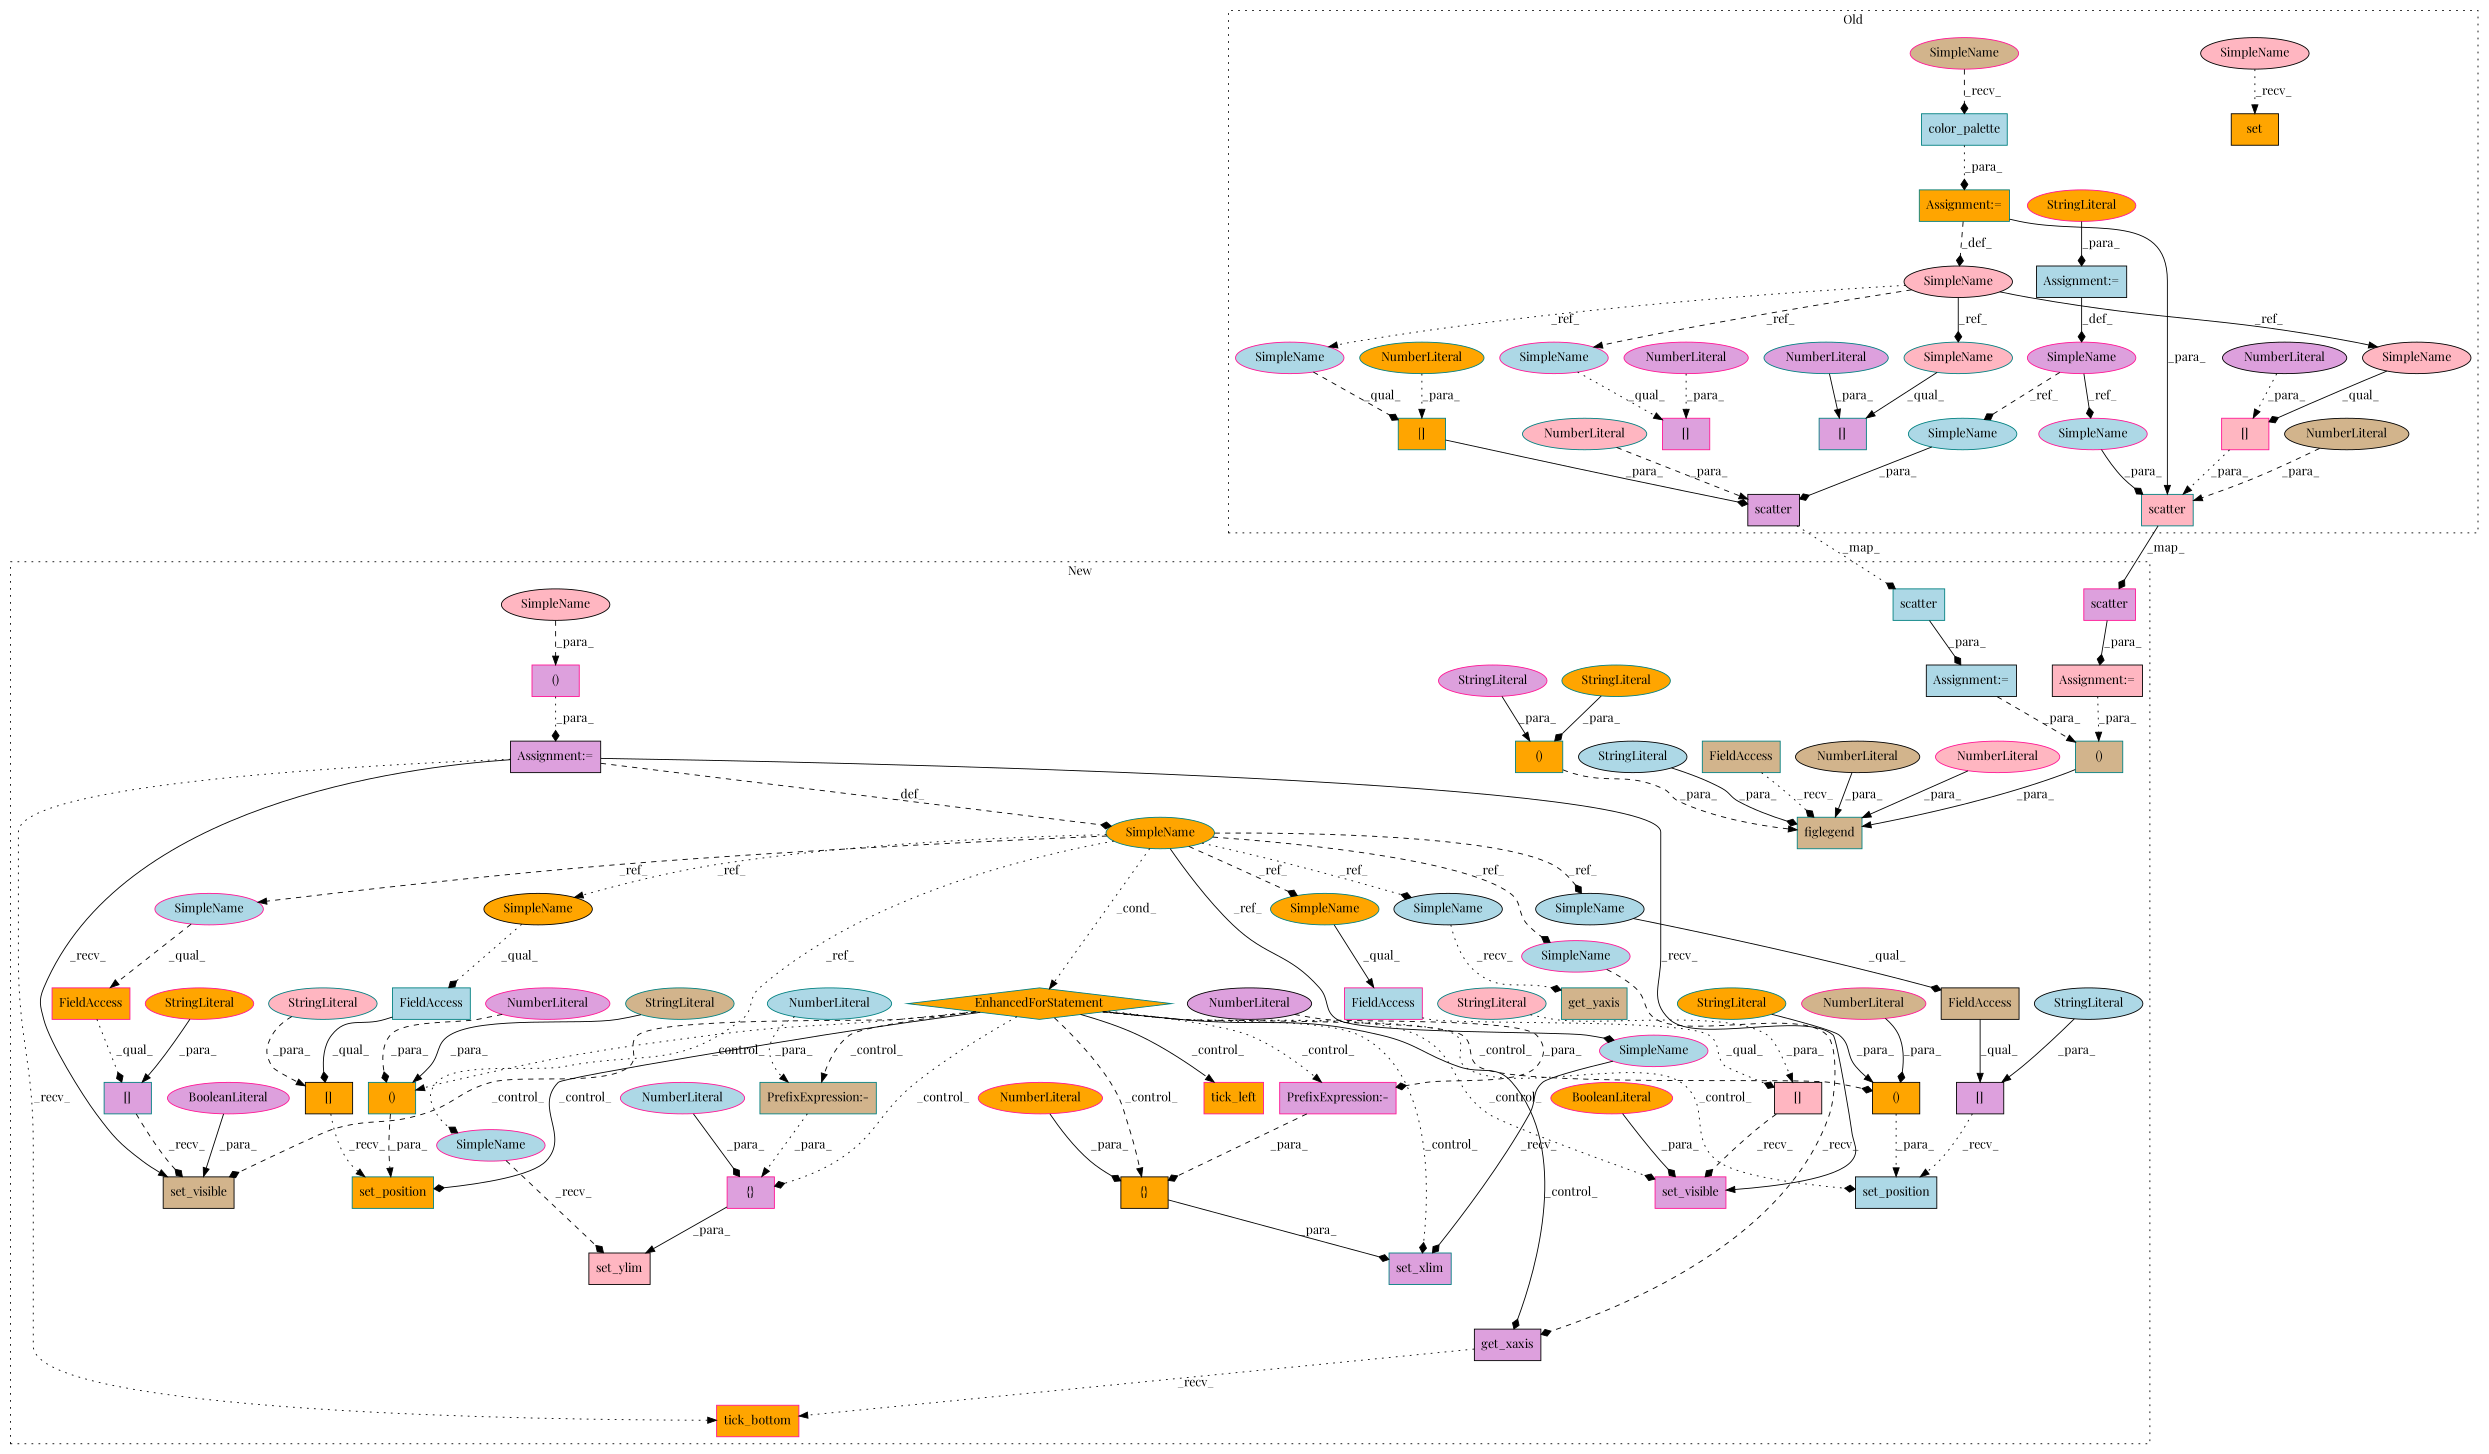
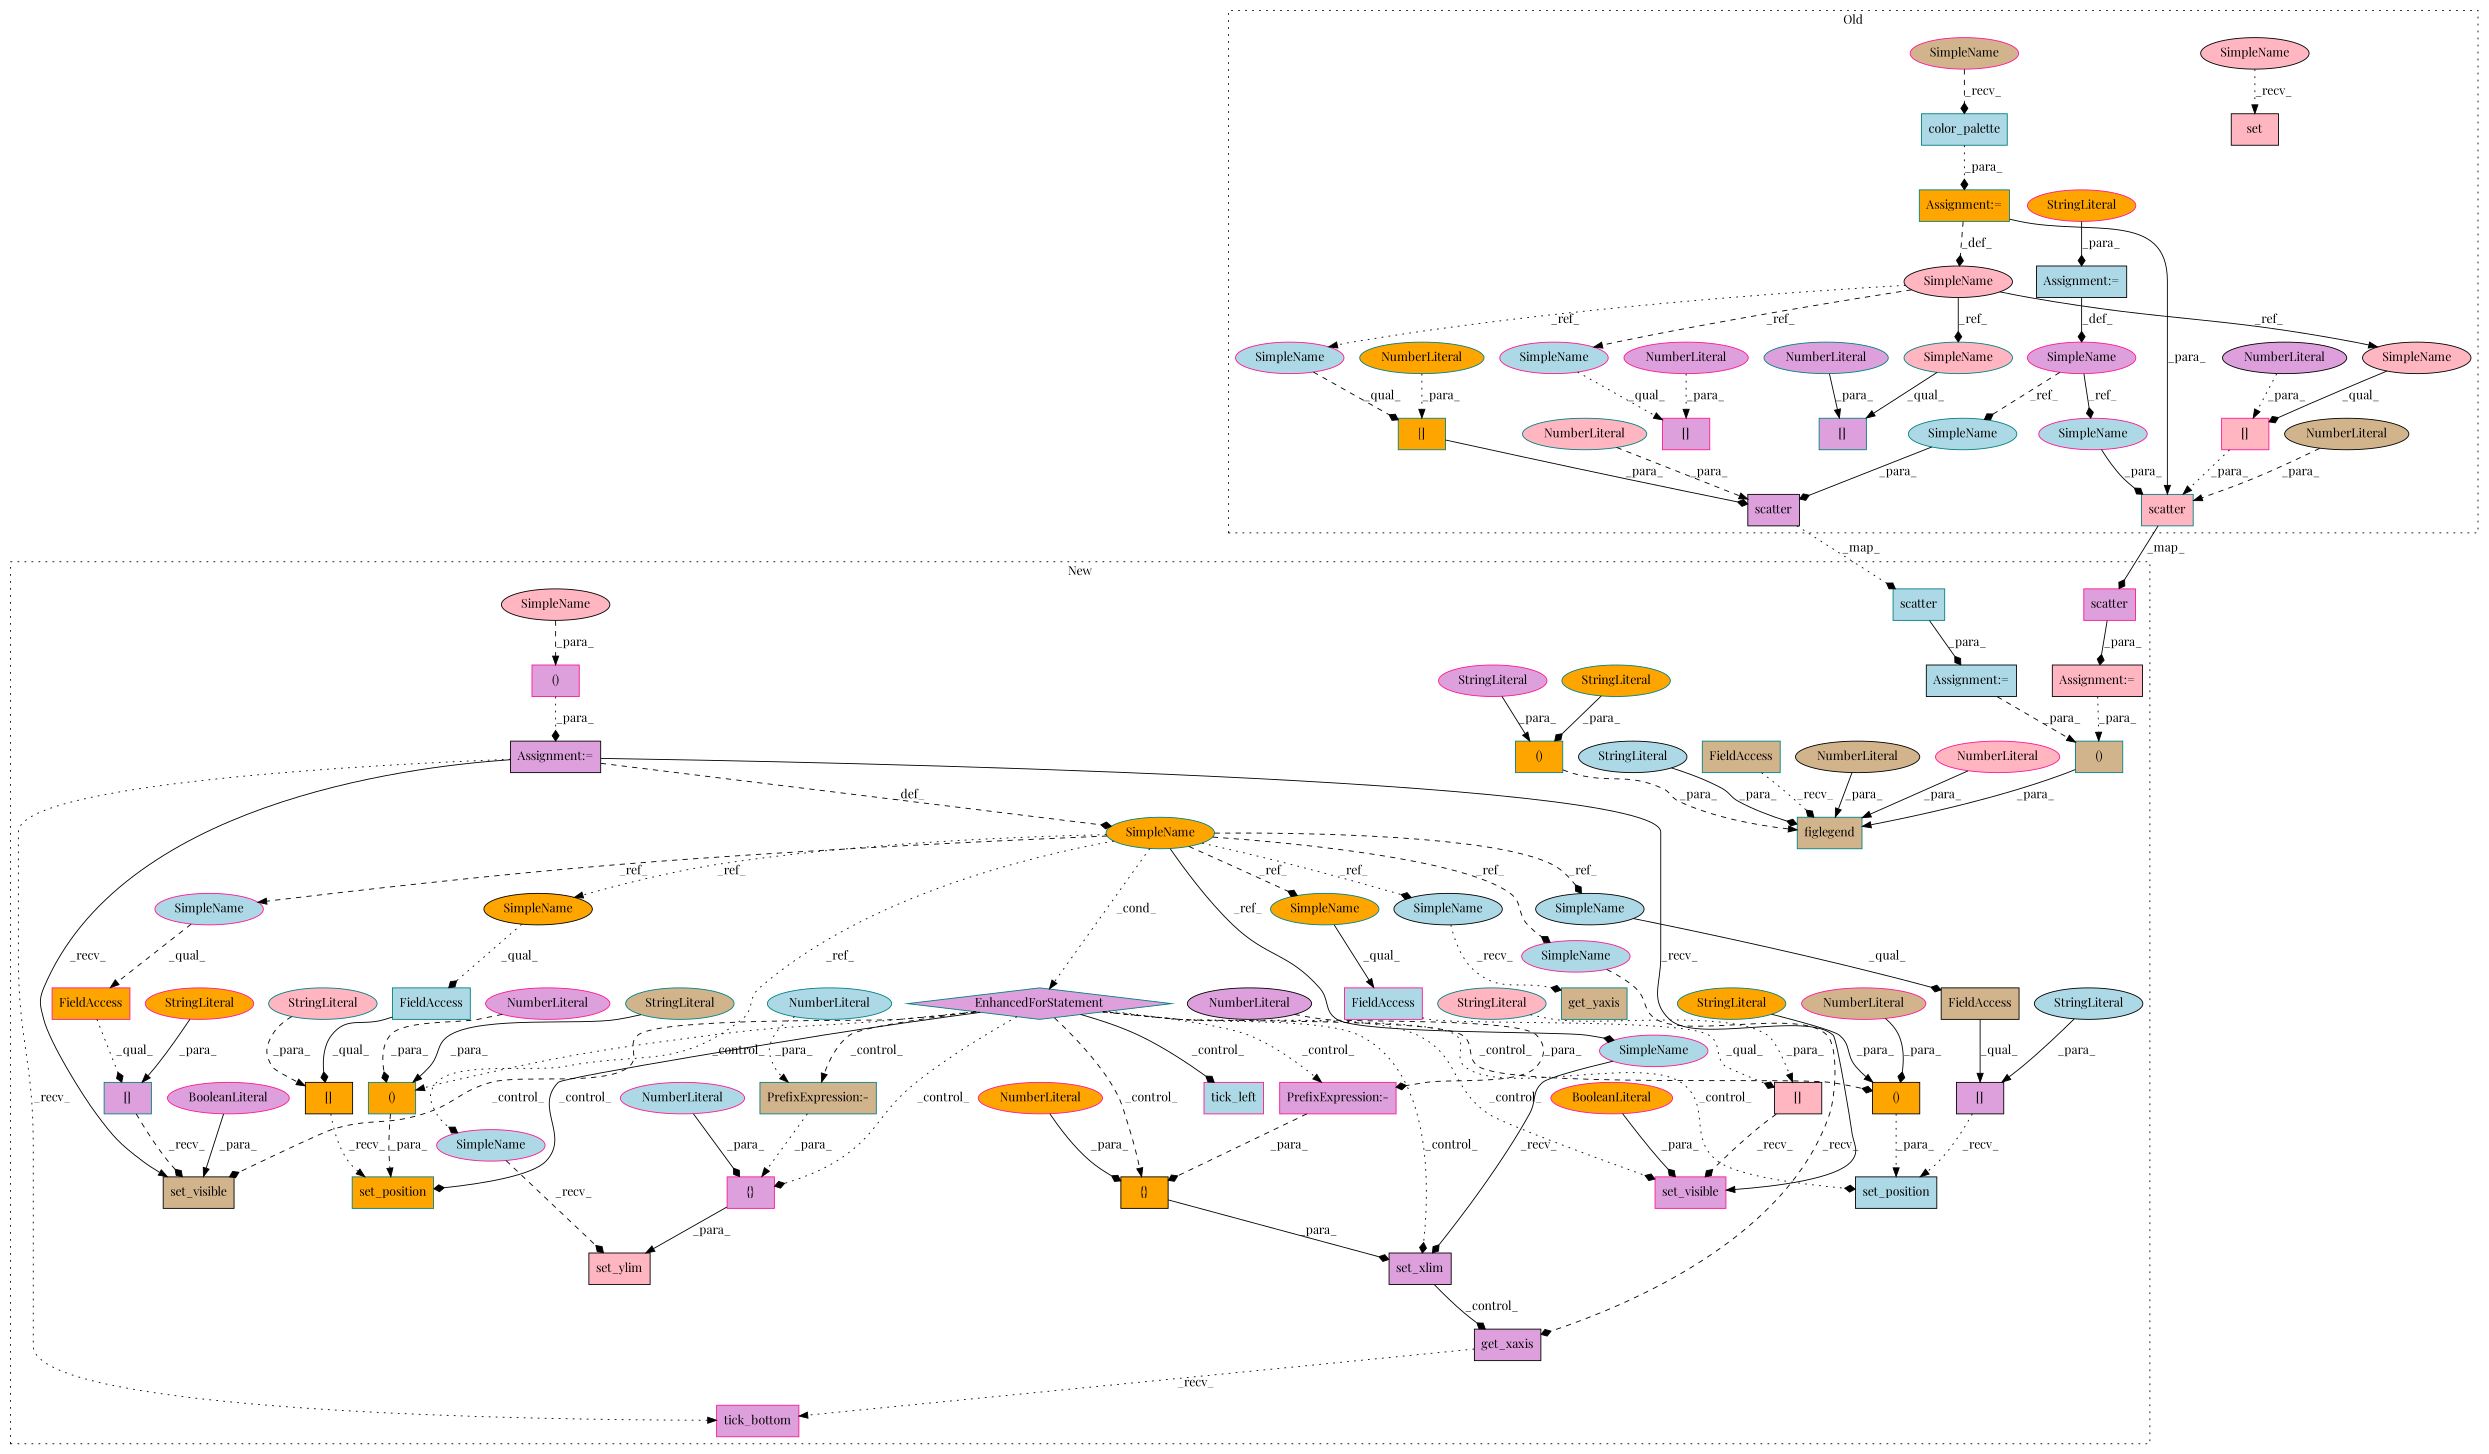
node "set": fillcolor orange -> lightpink
node "EnhancedForStatement": fillcolor orange -> plum
edge "EnhancedForStatement" -> "tick_left": arrowhead normal -> diamond
edge "EnhancedForStatement" -> "get_xaxis": now "set_xlim" -> "get_xaxis"
node "tick_left": fillcolor orange -> lightblue
node "set_xlim": color teal -> black
node "tick_bottom": fillcolor orange -> plum
